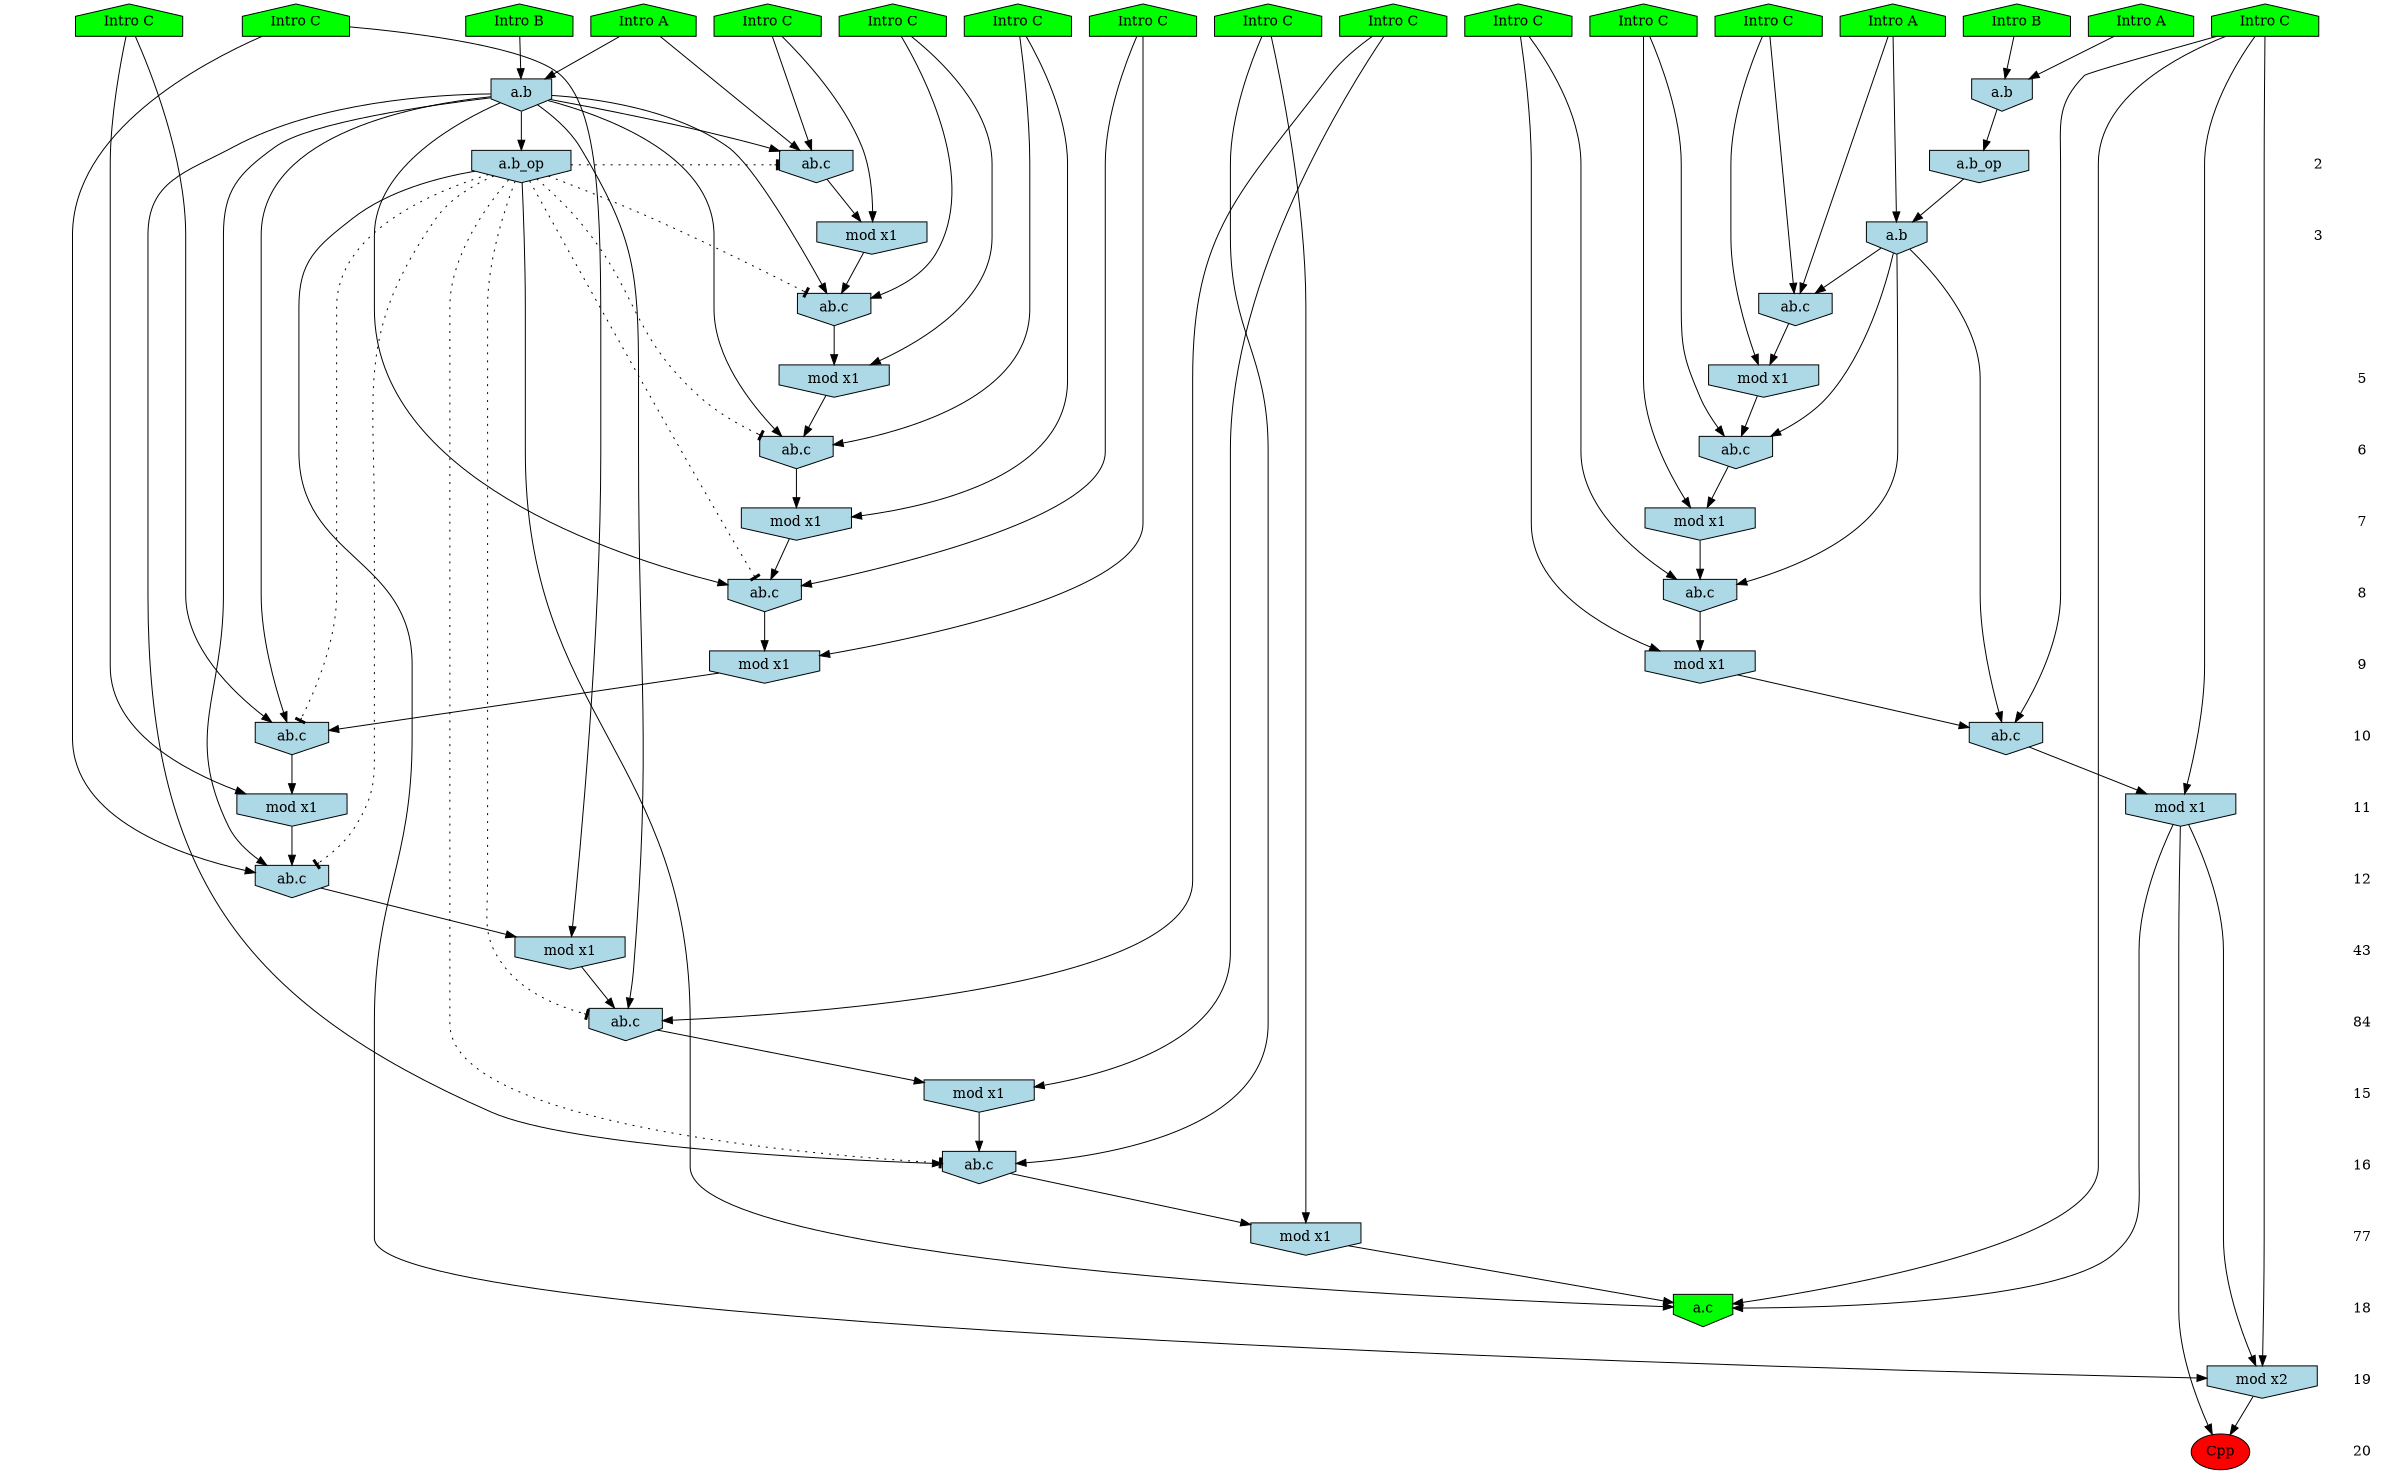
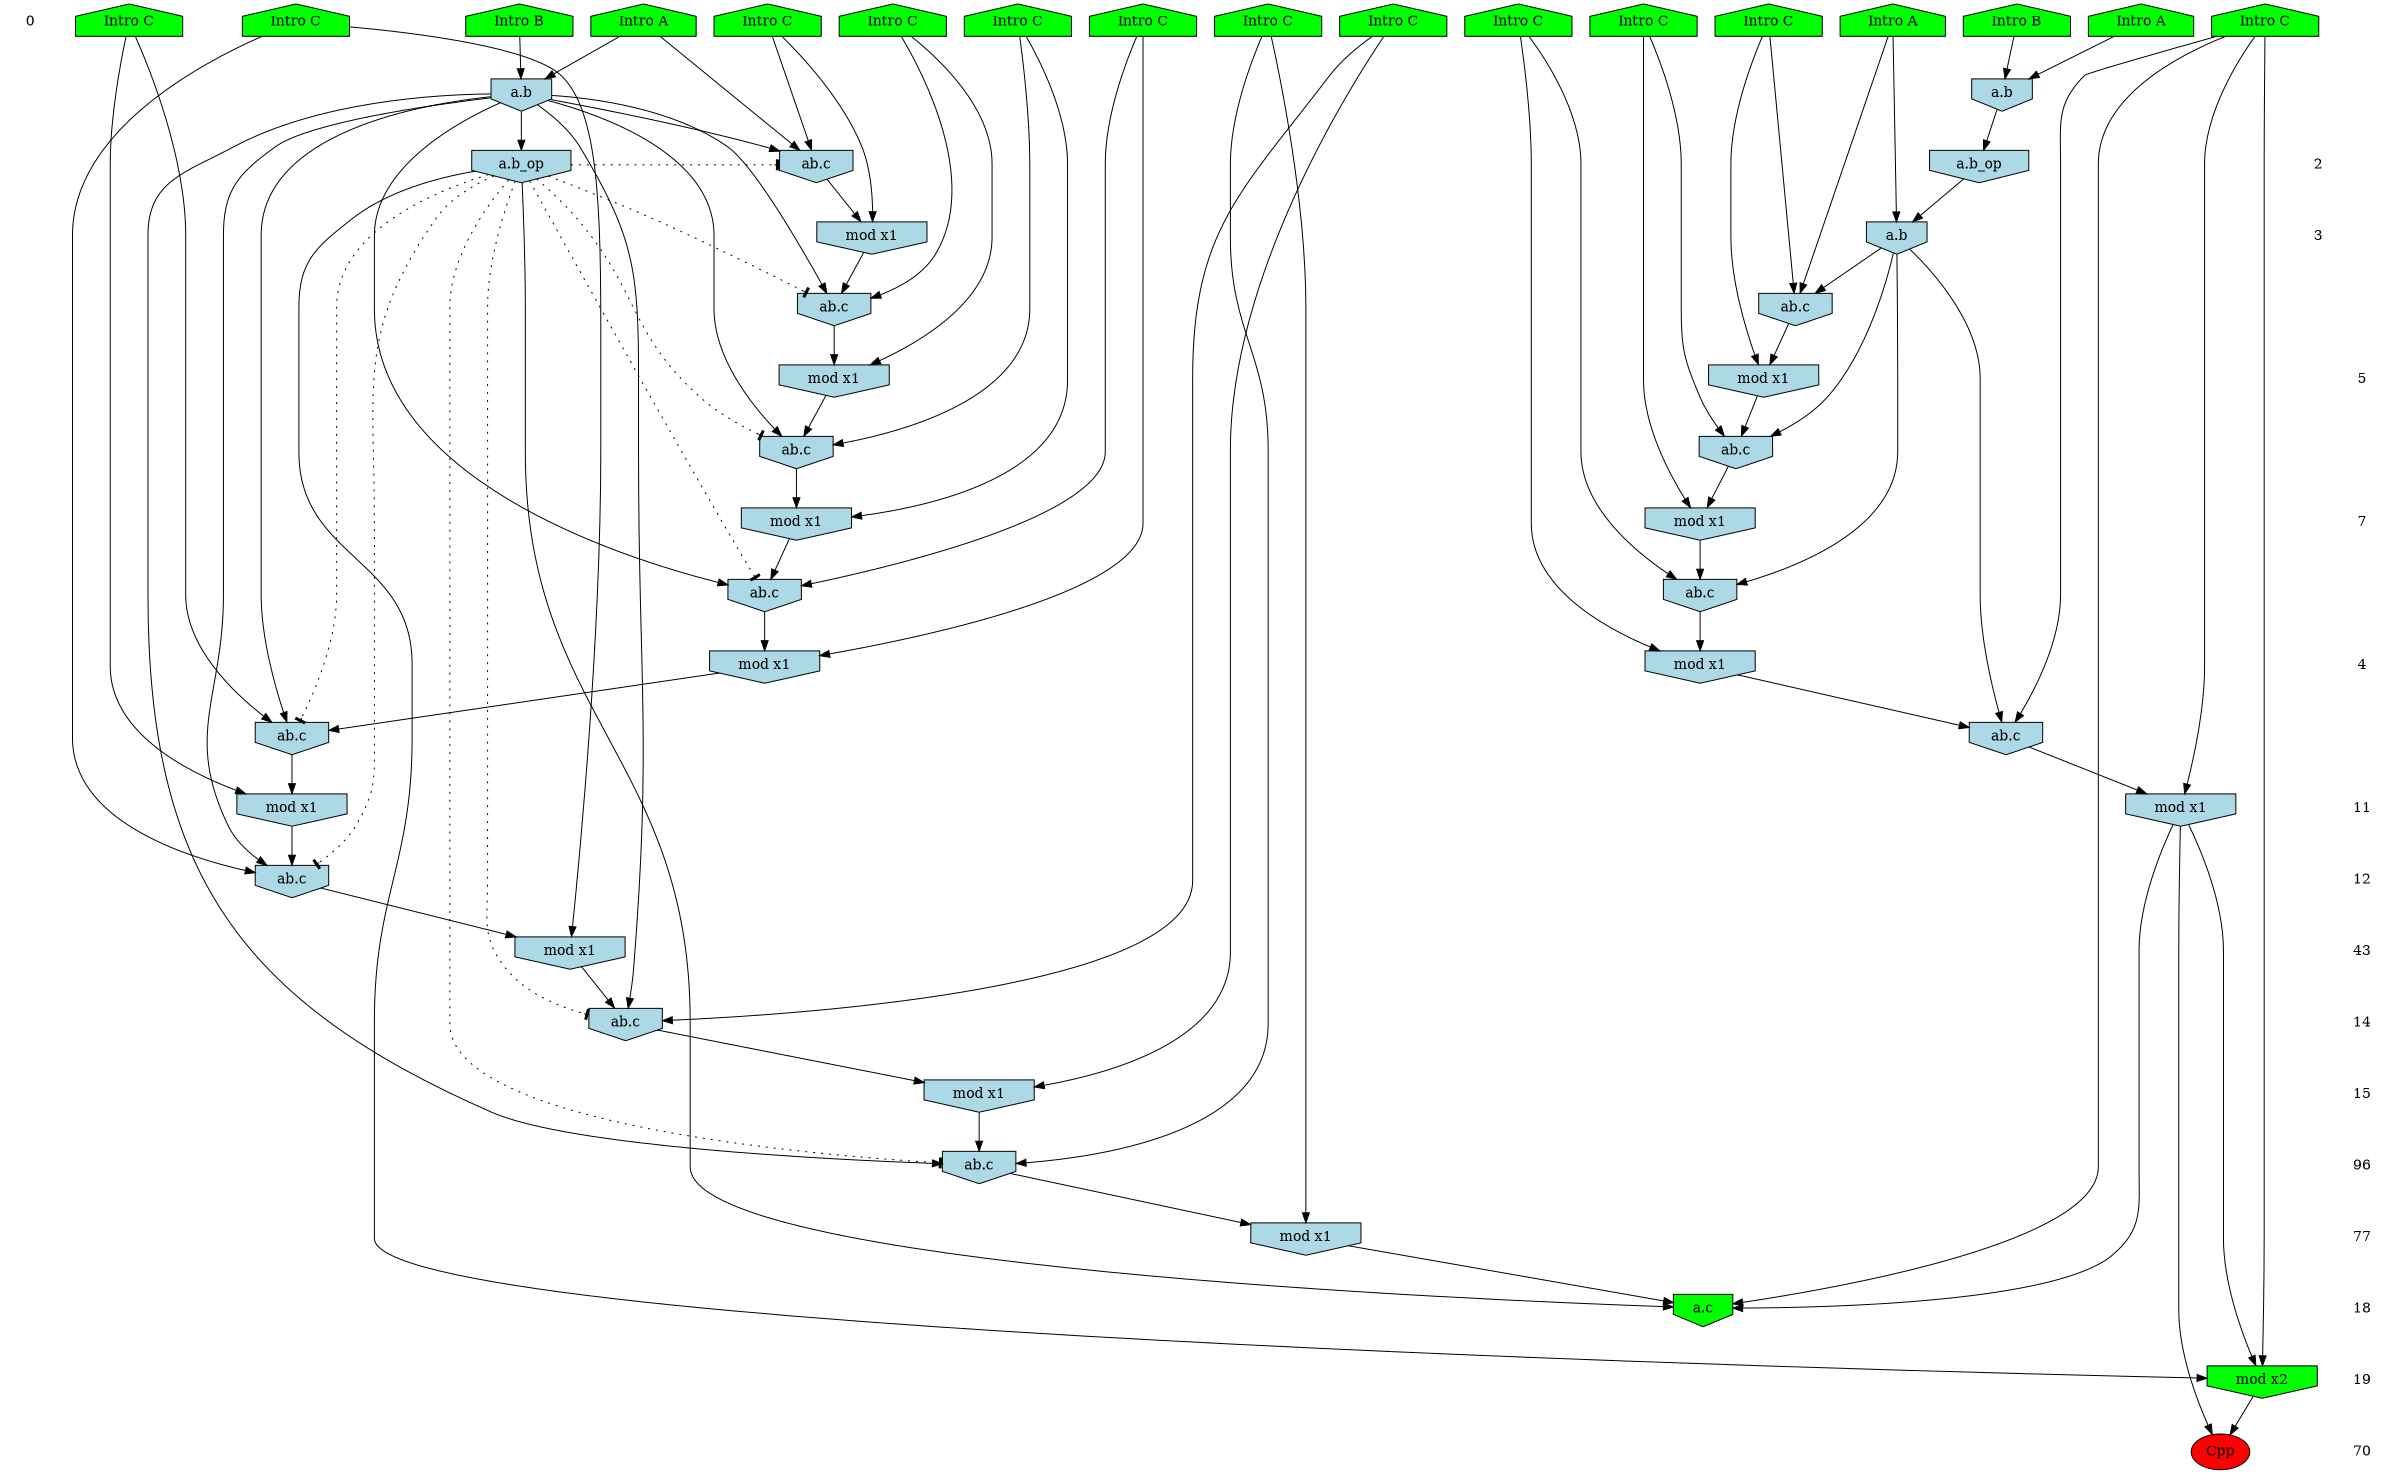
node "0": added
node "6": removed
node "8": removed
node "9": label "9" -> "4"
node "10": removed
node "84": label "84" -> "14"
node "16": label "16" -> "96"
node "mod x2": fillcolor lightblue -> green
node "20": label "20" -> "70"
